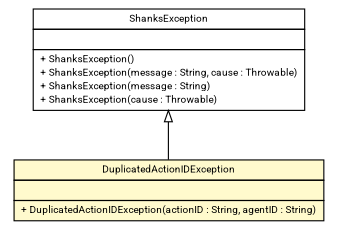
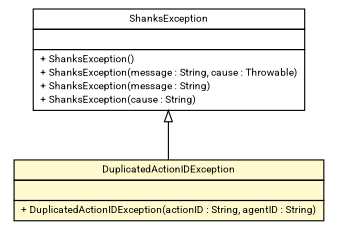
node "ShanksException": text "+ ShanksException(cause : Throwable)" -> "+ ShanksException(cause : String)"
